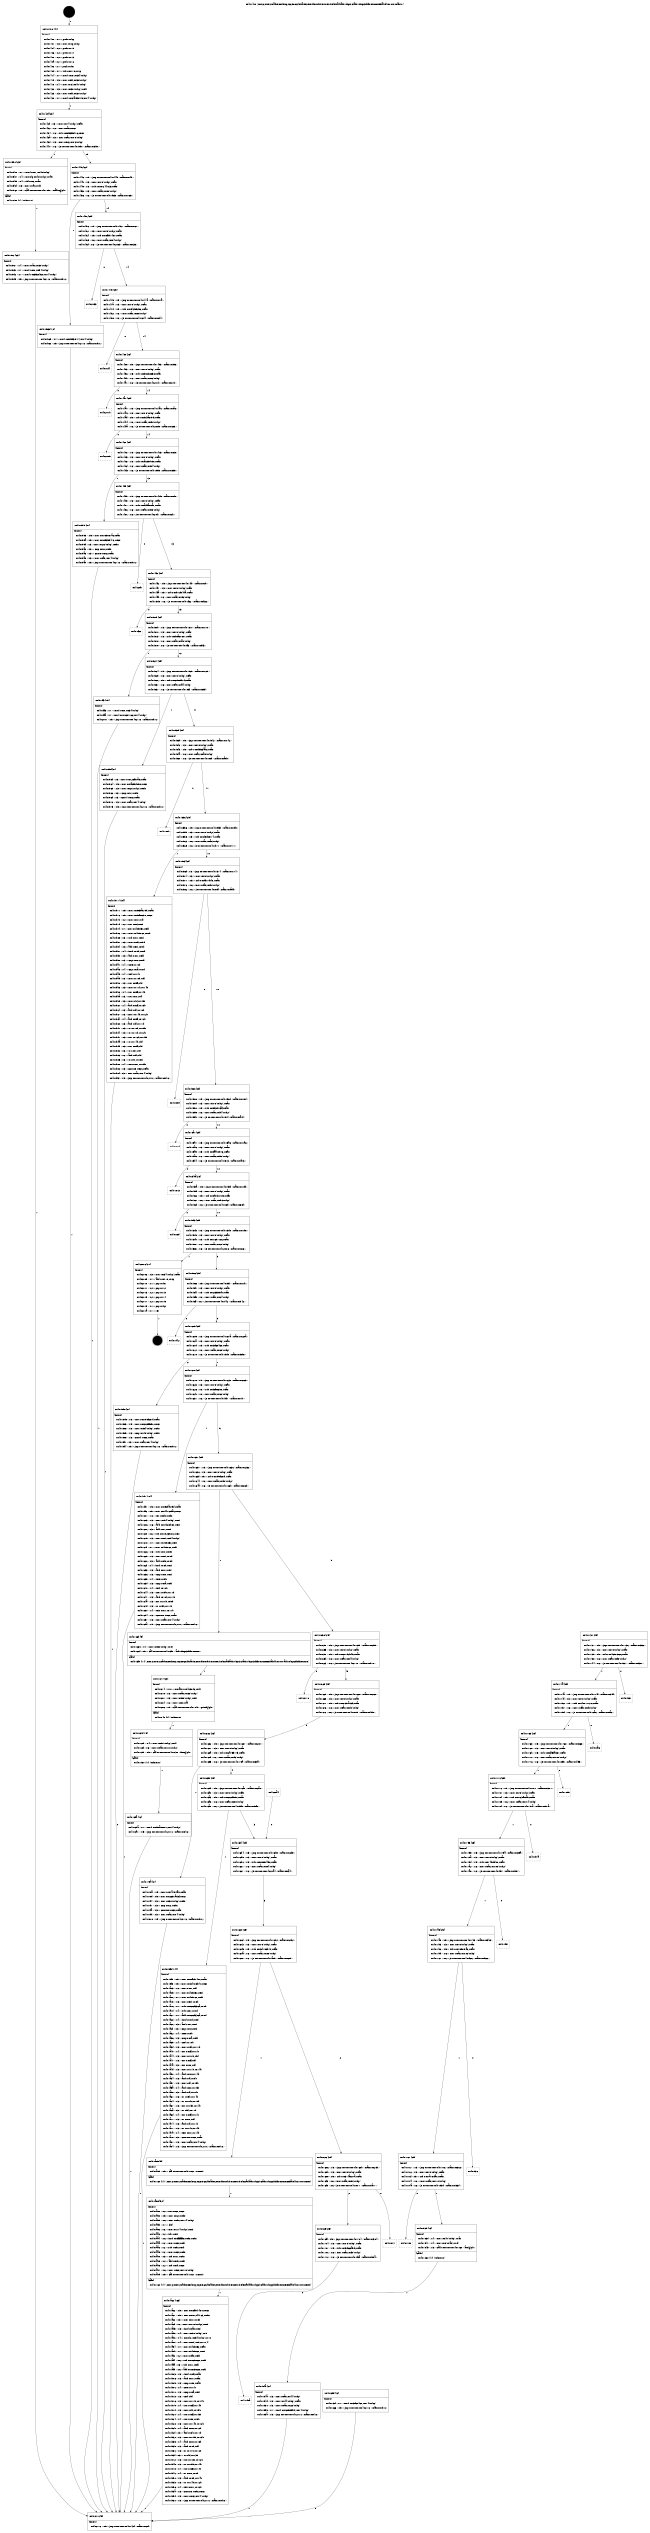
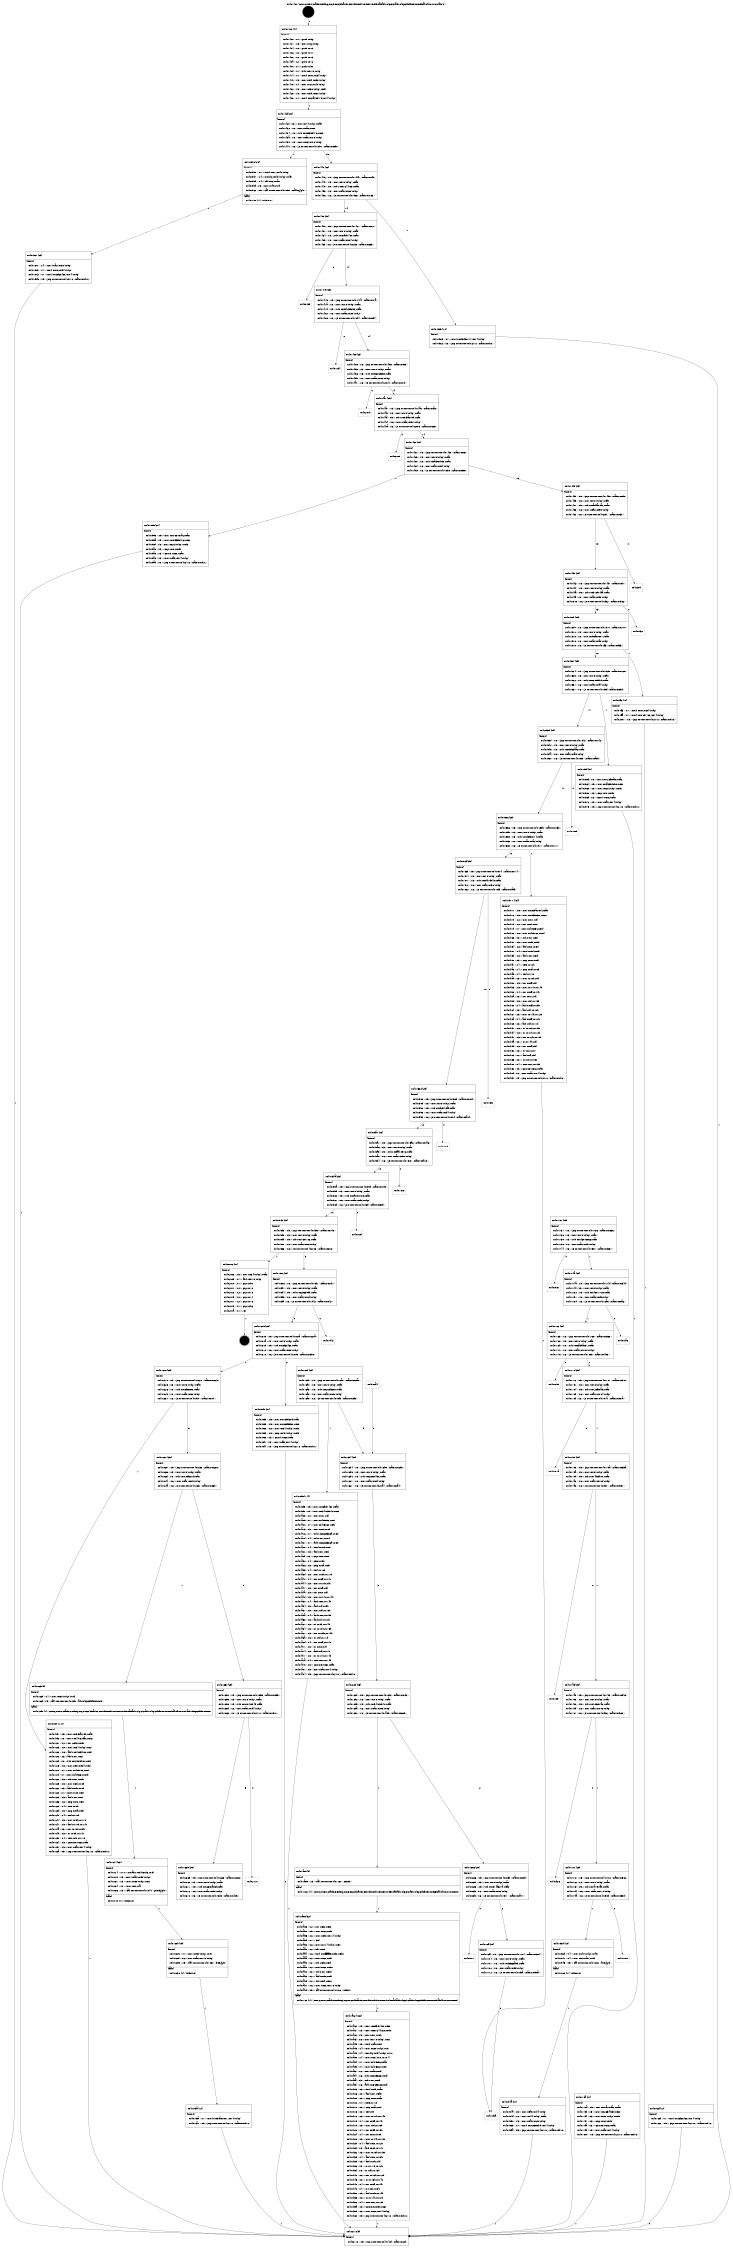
node "0x401682 [25]": removed
edge "0x401b71 [134]" -> "0x40211c [5]": now "0x401b71 [134]" -> "0x401f8a"
